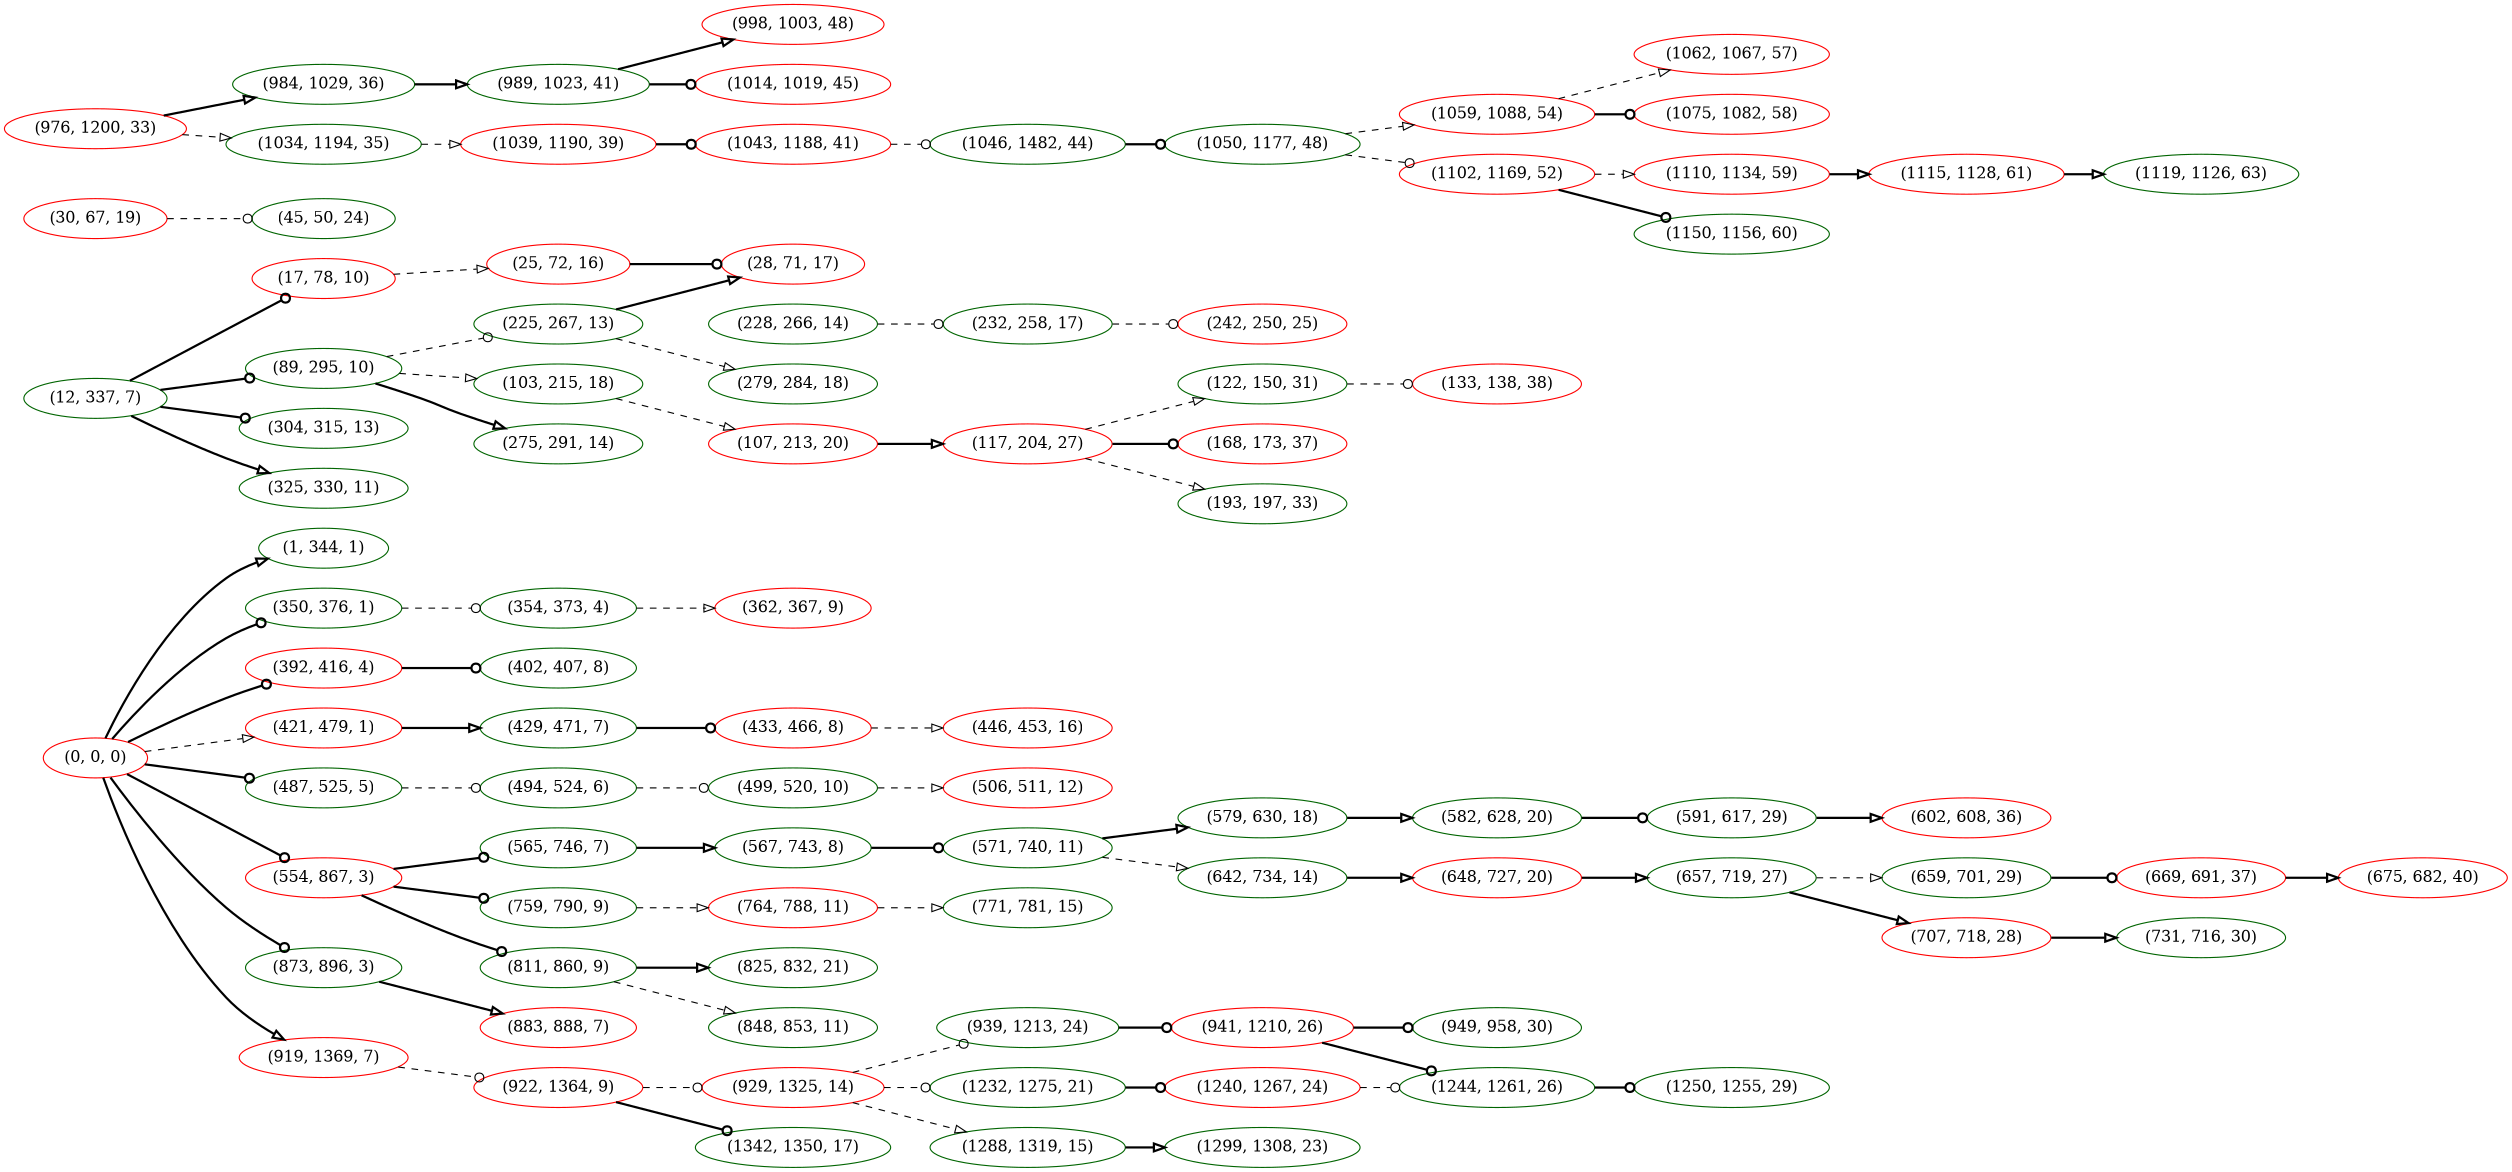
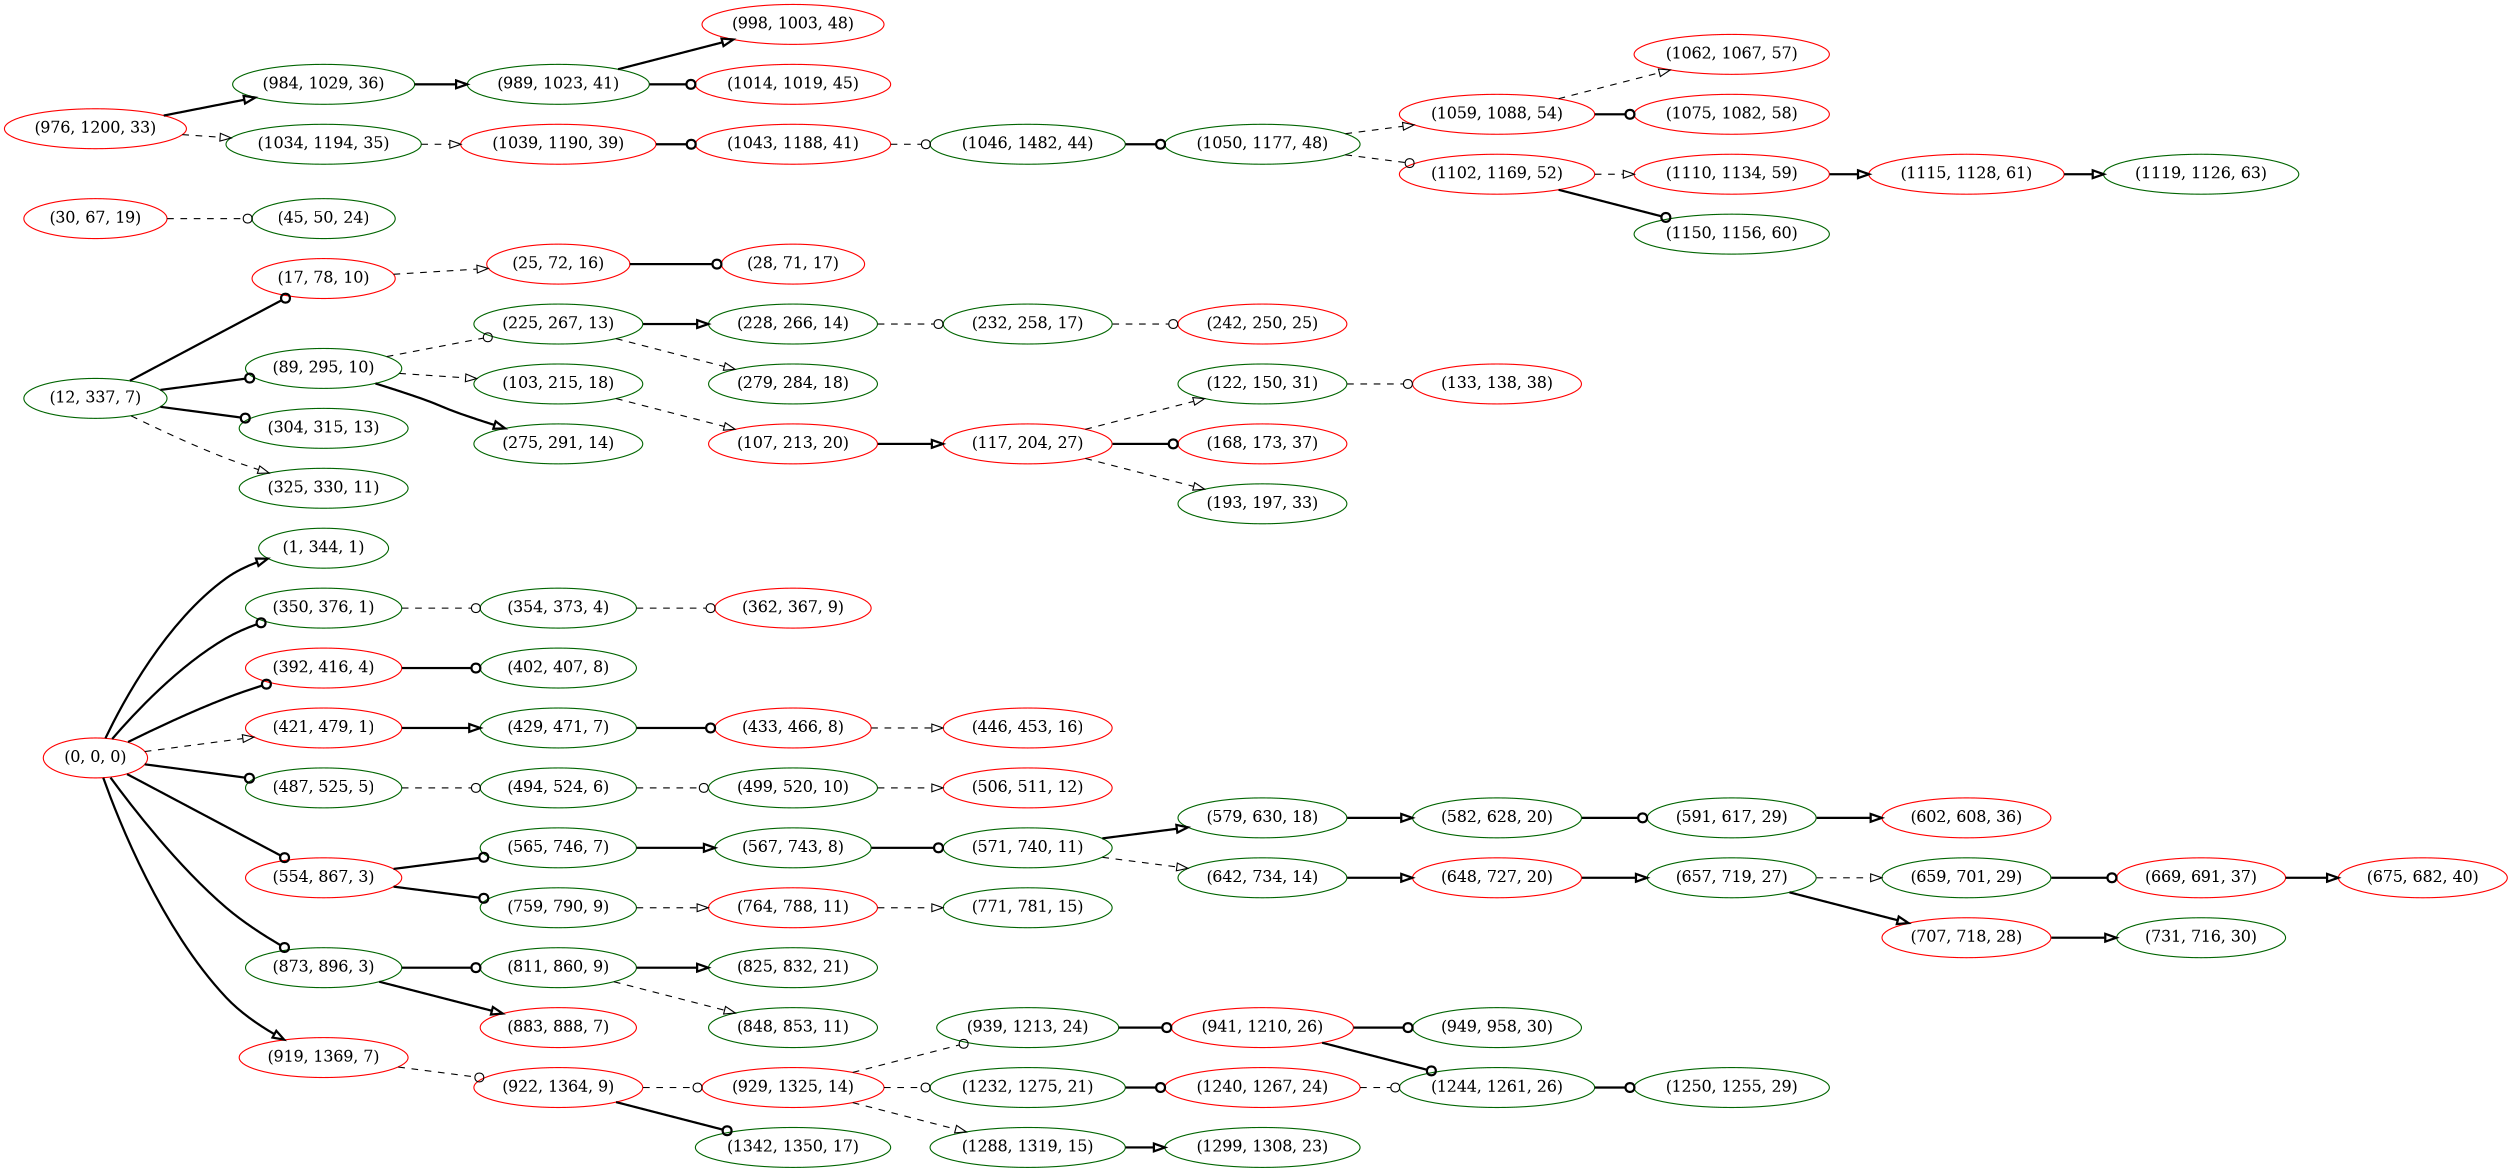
edge "(225, 267, 13)" -> "(28, 71, 17)": now "(225, 267, 13)" -> "(228, 266, 14)"
edge "(12, 337, 7)" -> "(325, 330, 11)": style bold -> dashed
edge "(354, 373, 4)" -> "(362, 367, 9)": arrowhead onormal -> odot
edge "(554, 867, 3)" -> "(811, 860, 9)": now "(873, 896, 3)" -> "(811, 860, 9)"
